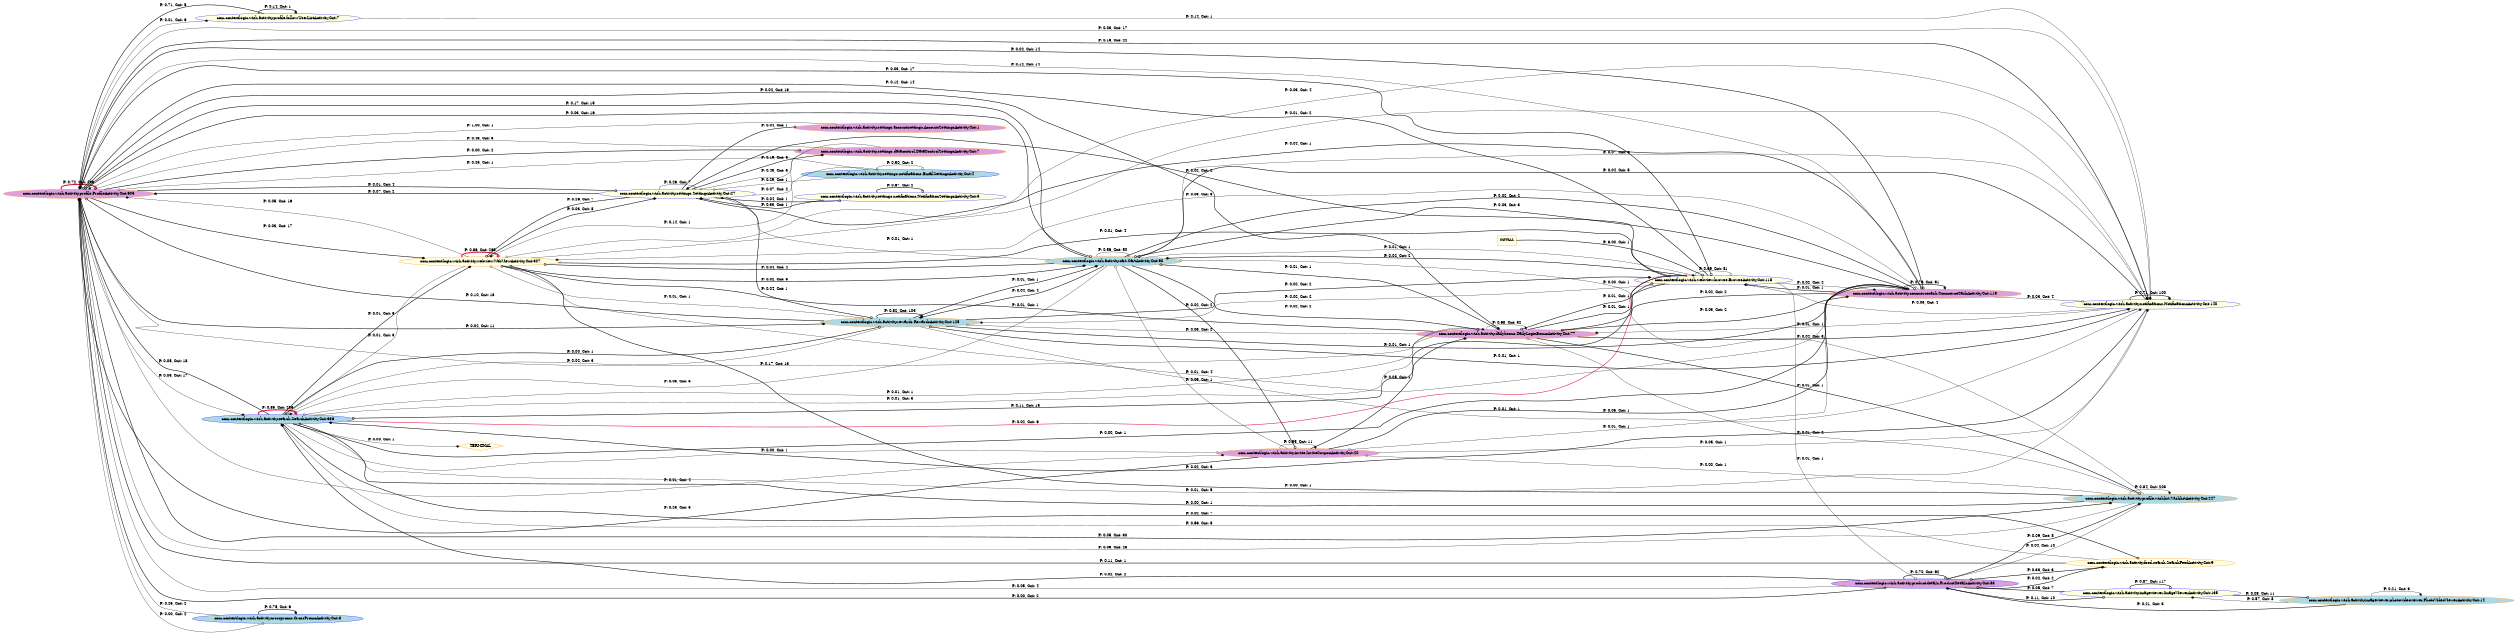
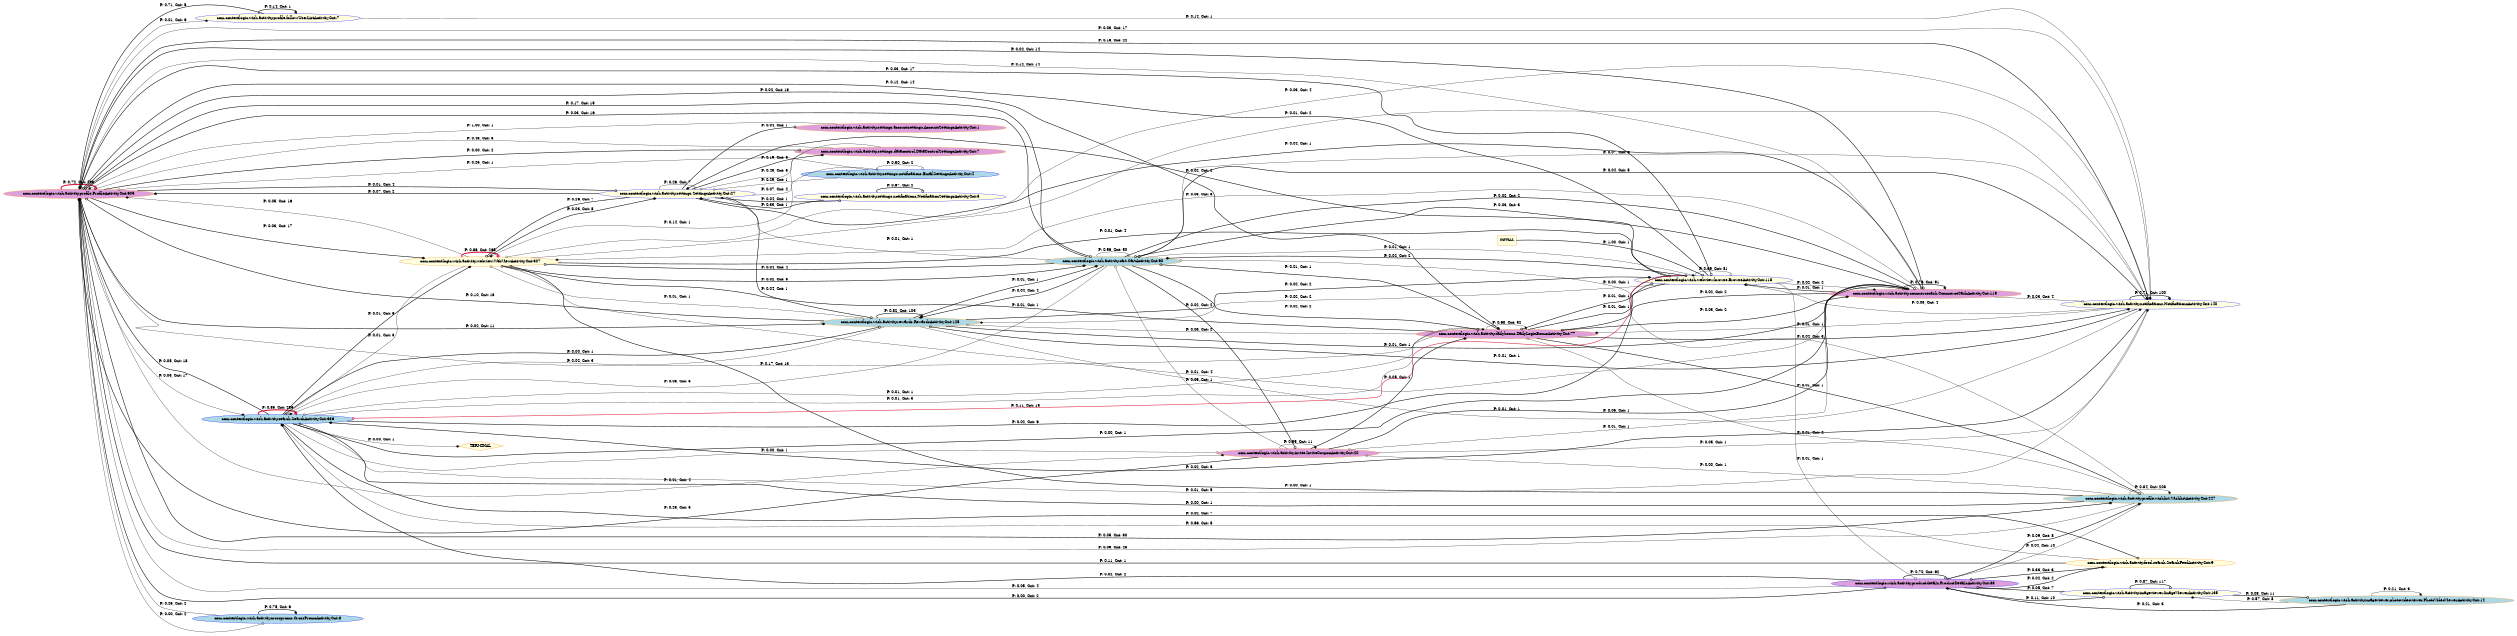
edge "INITIAL" -> "com.contextlogic.wish.webview.browse.BrowseActivity,Cnt:118": label "P: 3.00, Cnt: 1" -> "P: 1.00, Cnt: 1"
edge "com.contextlogic.wish.webview.browse.BrowseActivity,Cnt:118" -> "com.contextlogic.wish.activity.search.SearchActivity,Cnt:336": color black -> crimson
edge "com.contextlogic.wish.activity.search.SearchActivity,Cnt:336" -> "com.contextlogic.wish.webview.browse.BrowseActivity,Cnt:118": color crimson -> black
